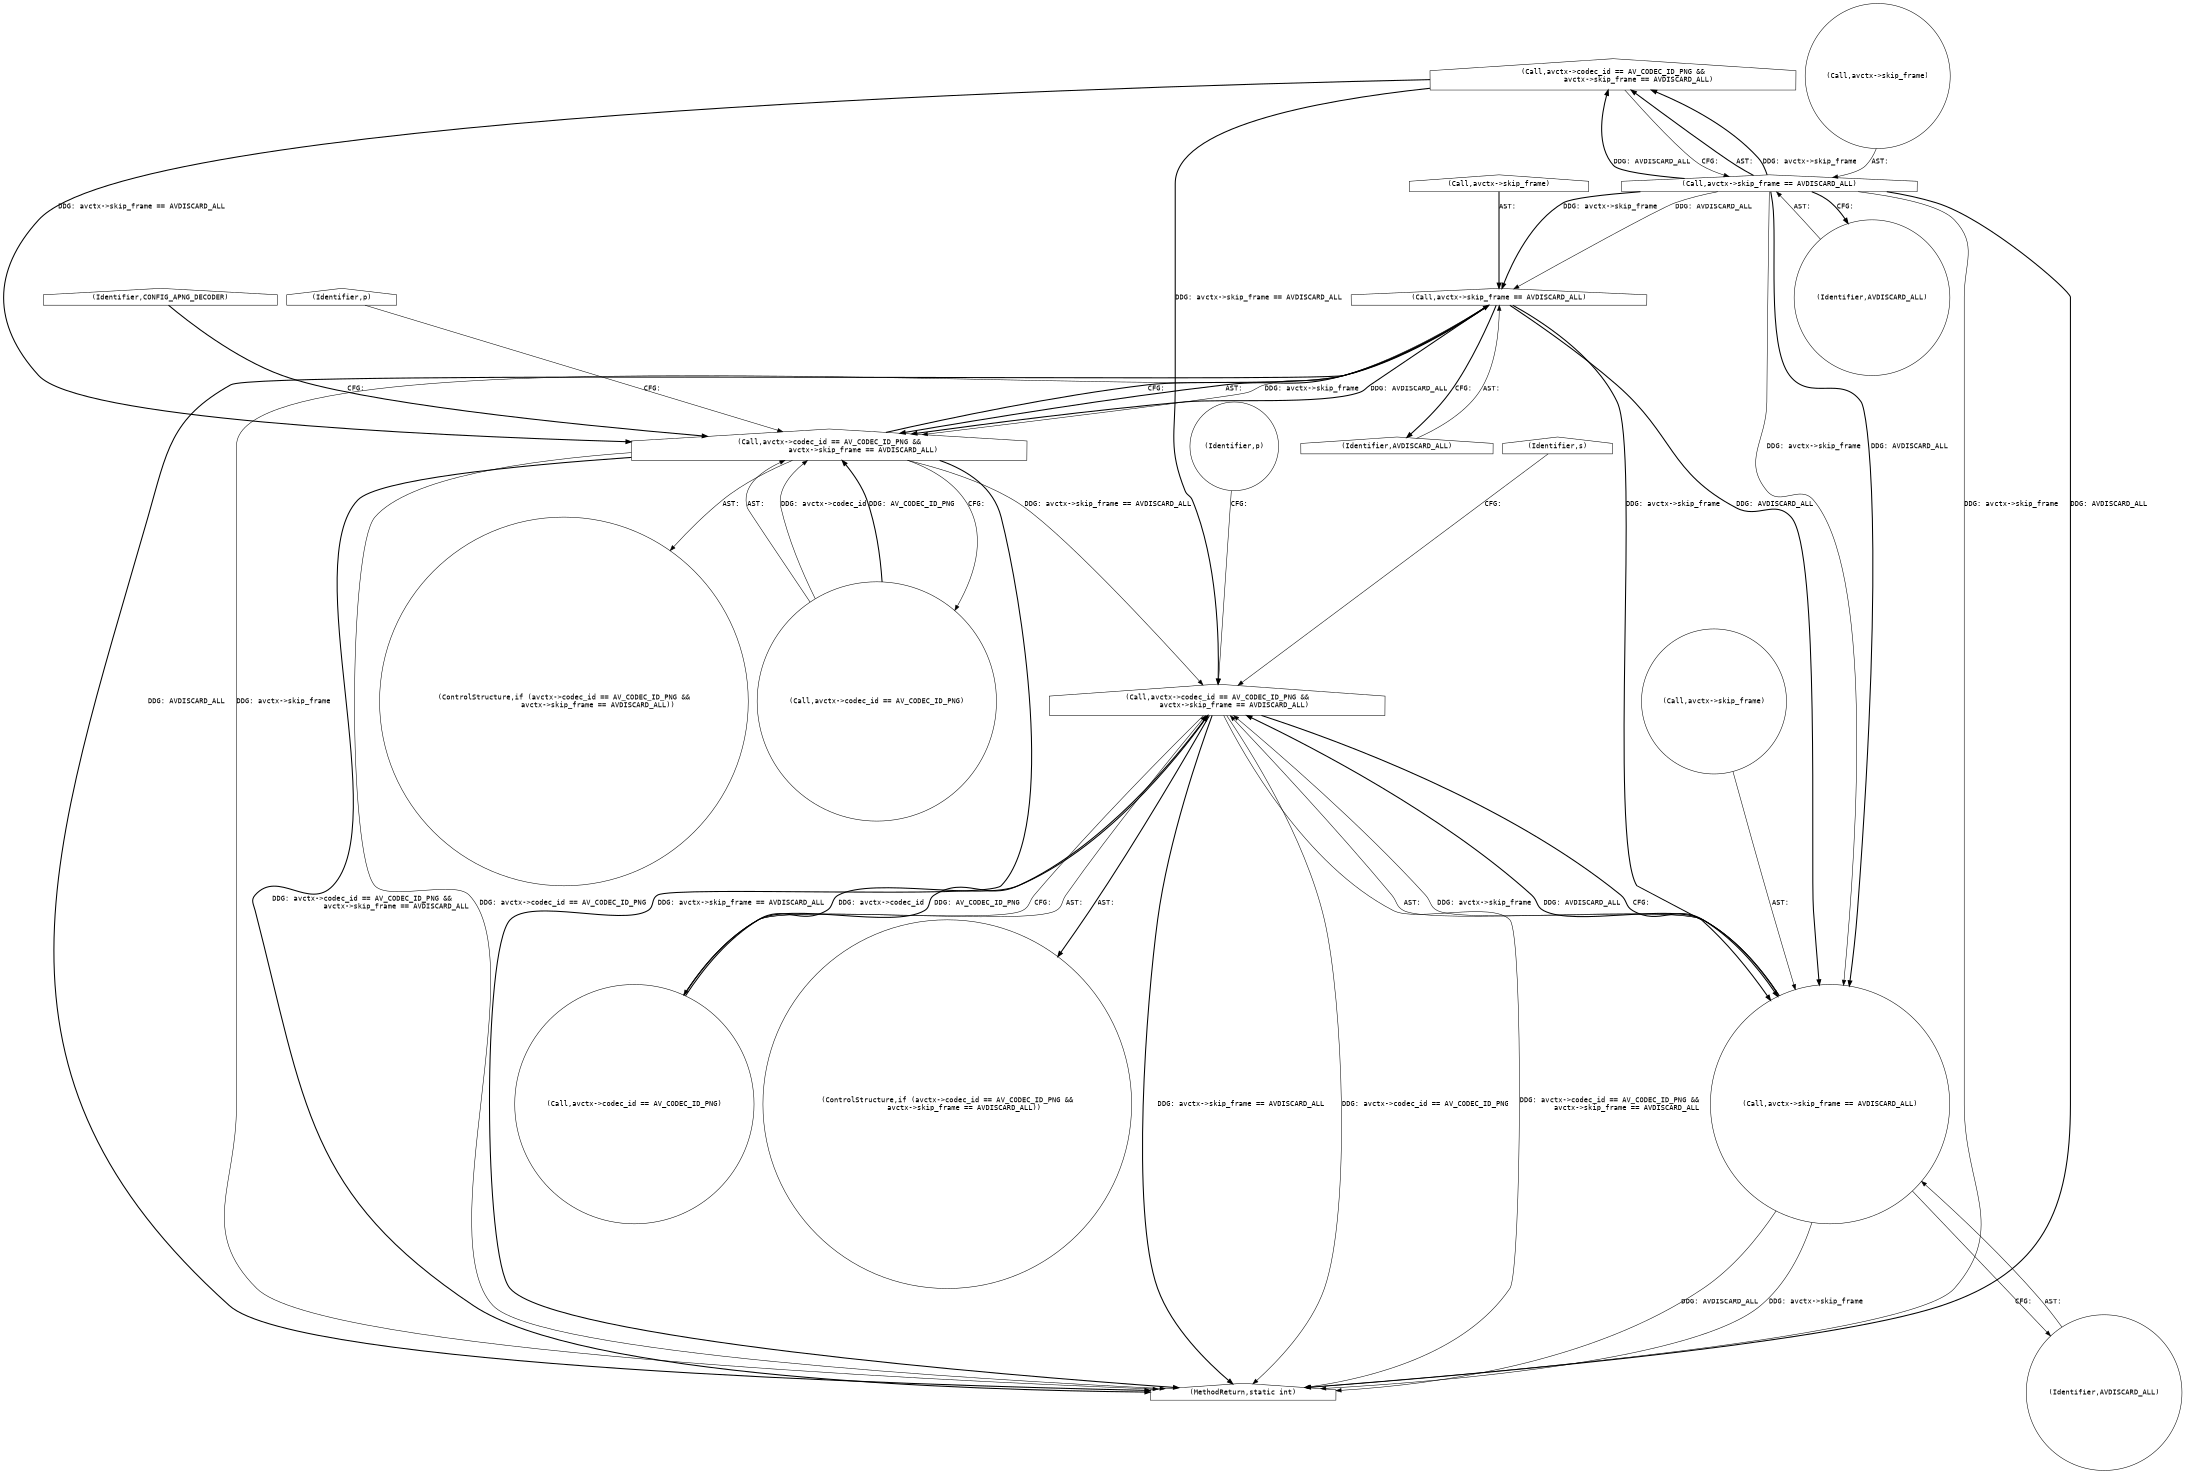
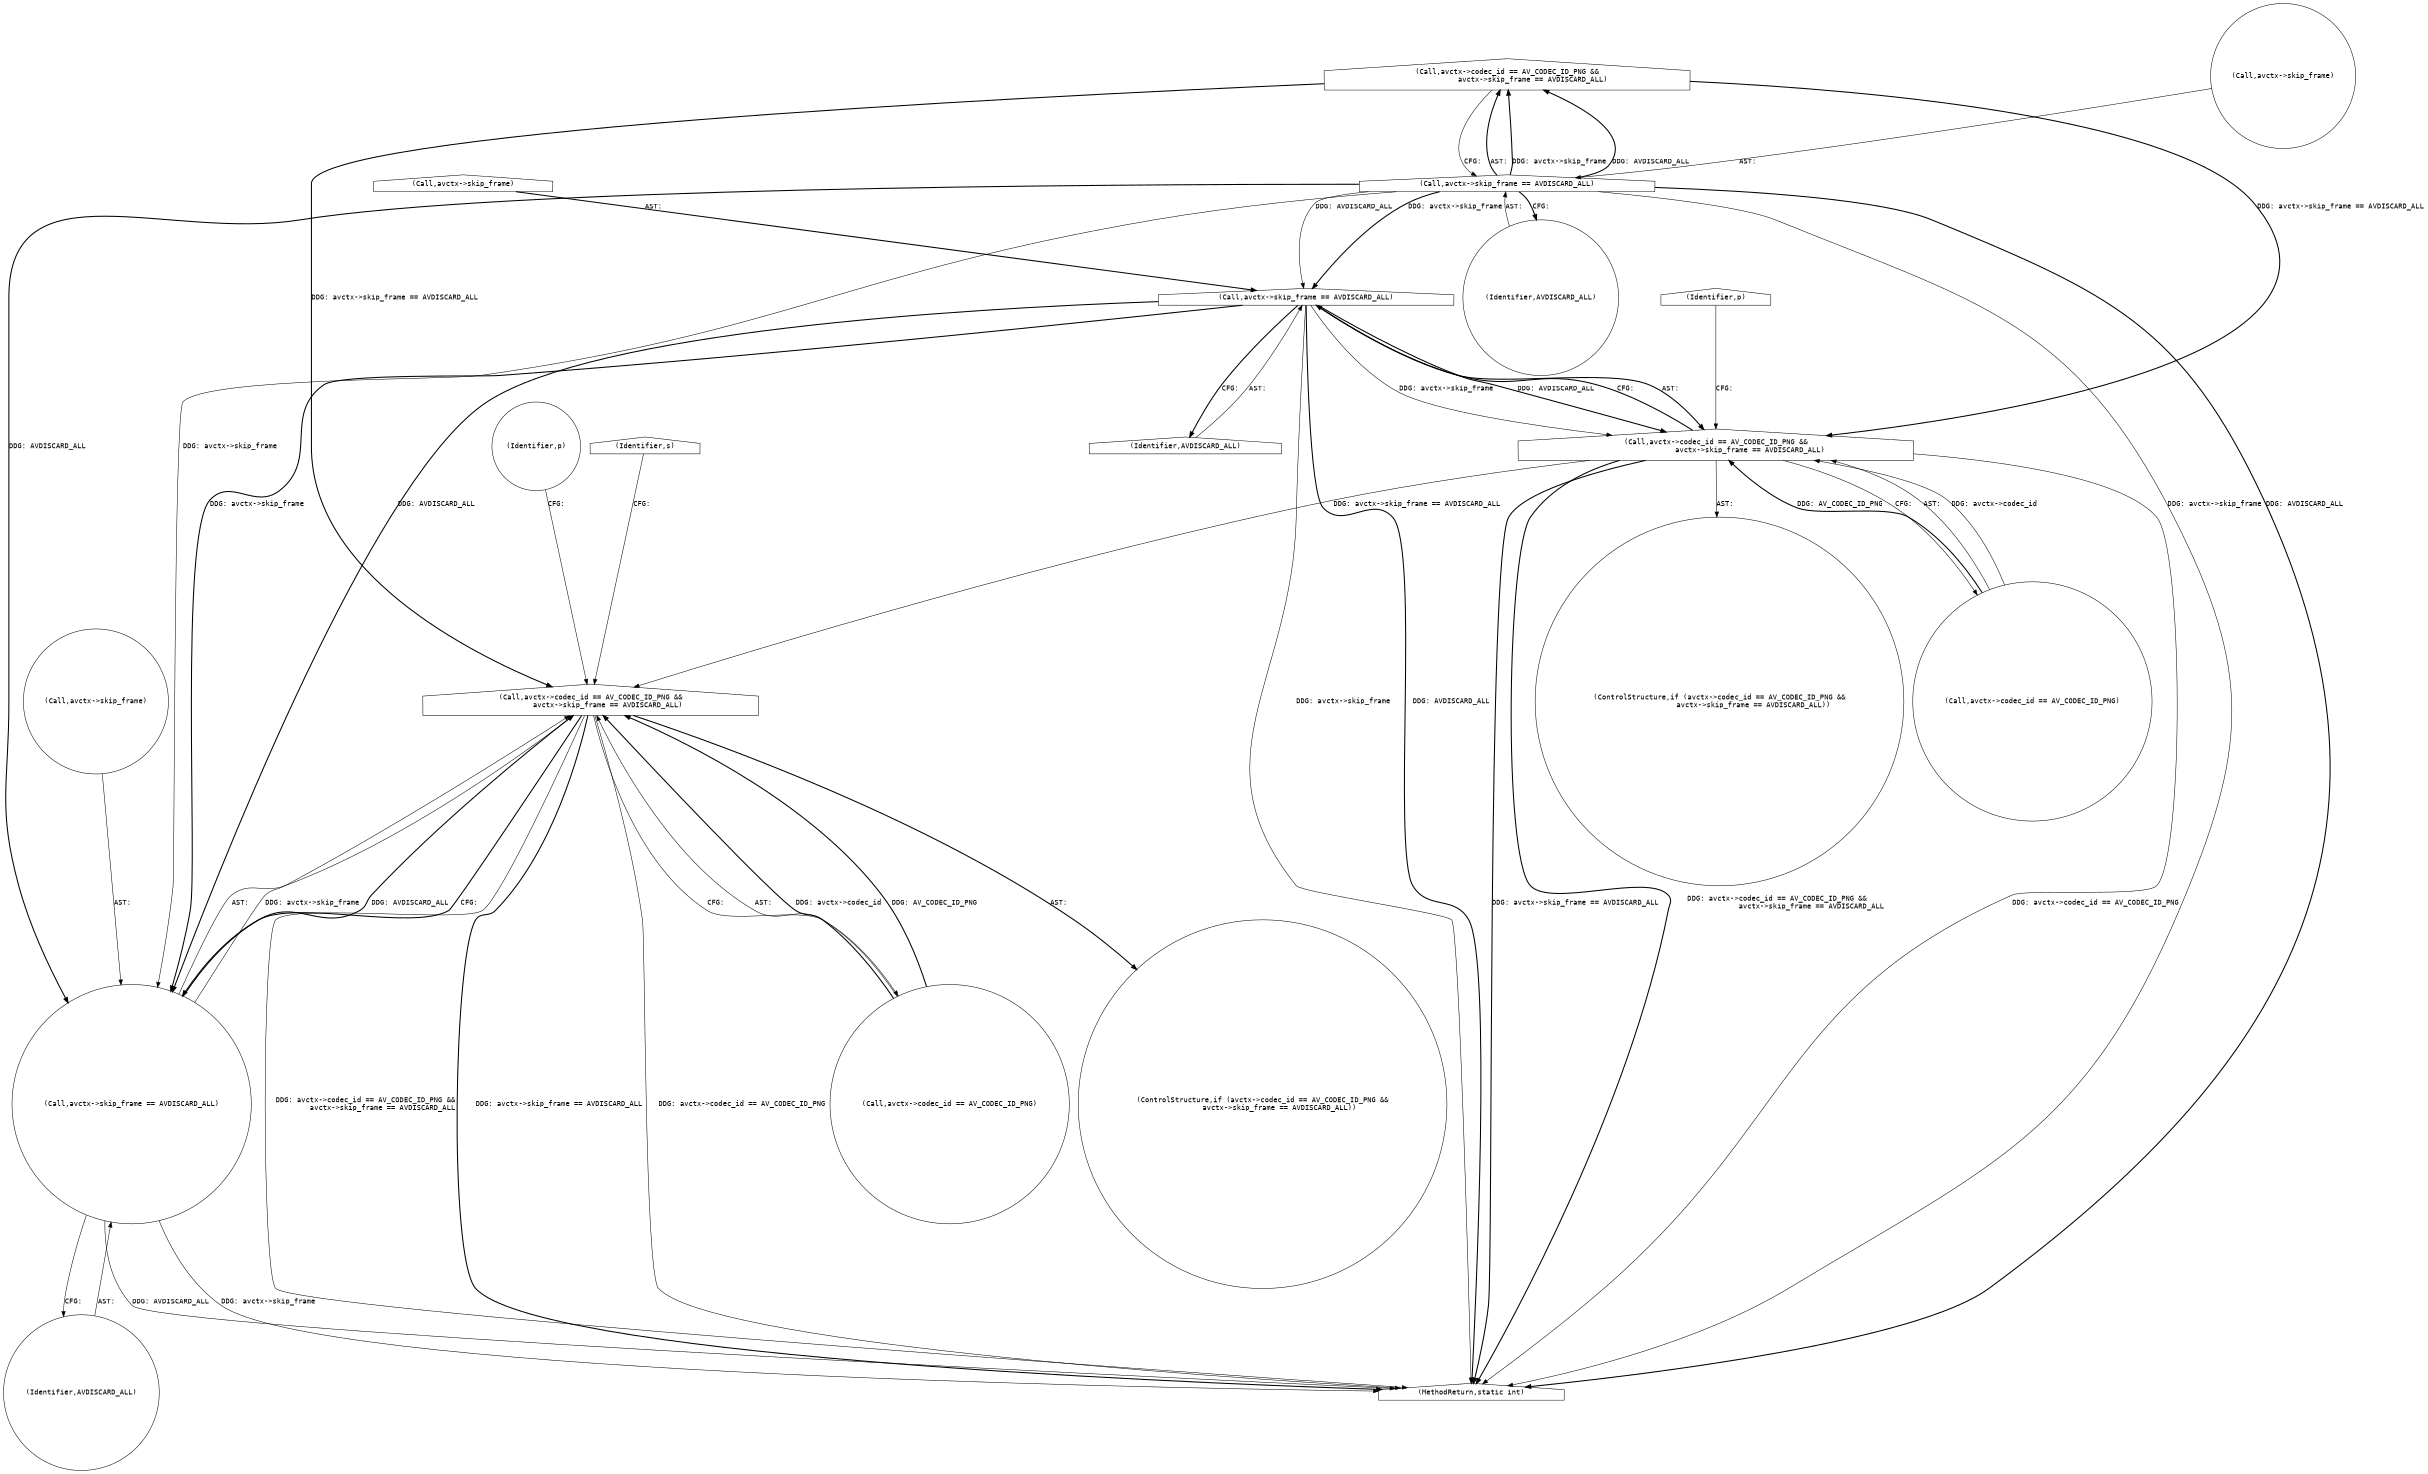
node "(Identifier,CONFIG_APNG_DECODER)": removed
